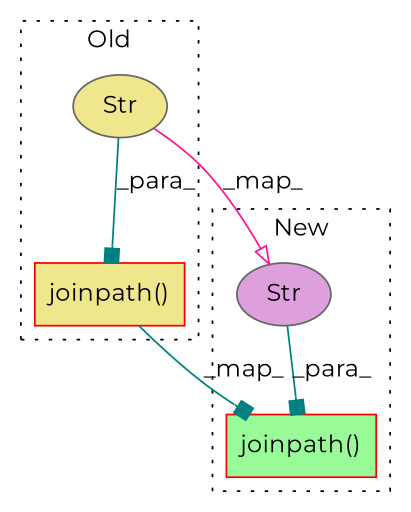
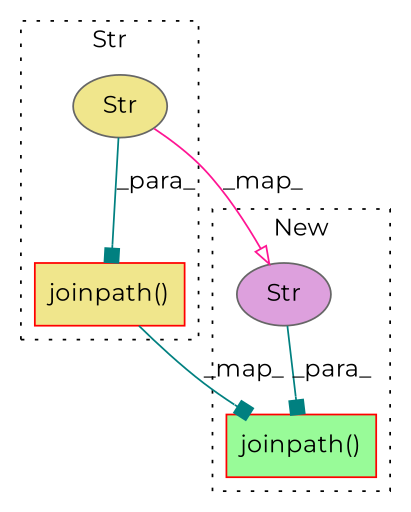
cluster "Old": label "Old" -> "Str"
